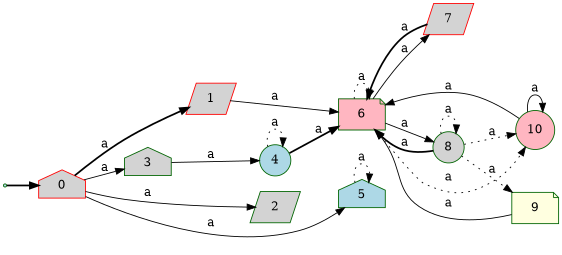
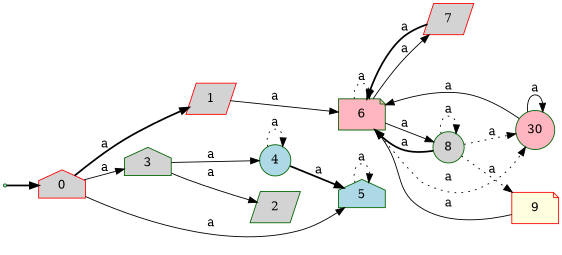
node "10": label "10" -> "30"
edge "4" -> "6": now "4" -> "5"
edge "0" -> "2": now "3" -> "2"
node "9": color darkgreen -> red
